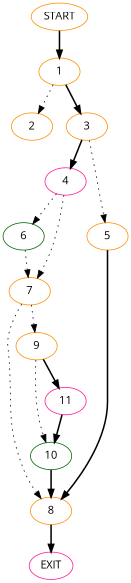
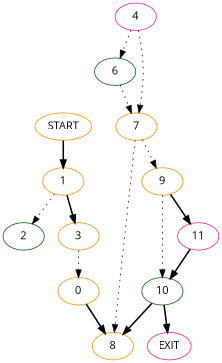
node "2": color darkorange -> darkgreen
edge "3" -> "4": removed
node "5": label "5" -> "0"
edge "8" -> "EXIT": now "10" -> "EXIT"
